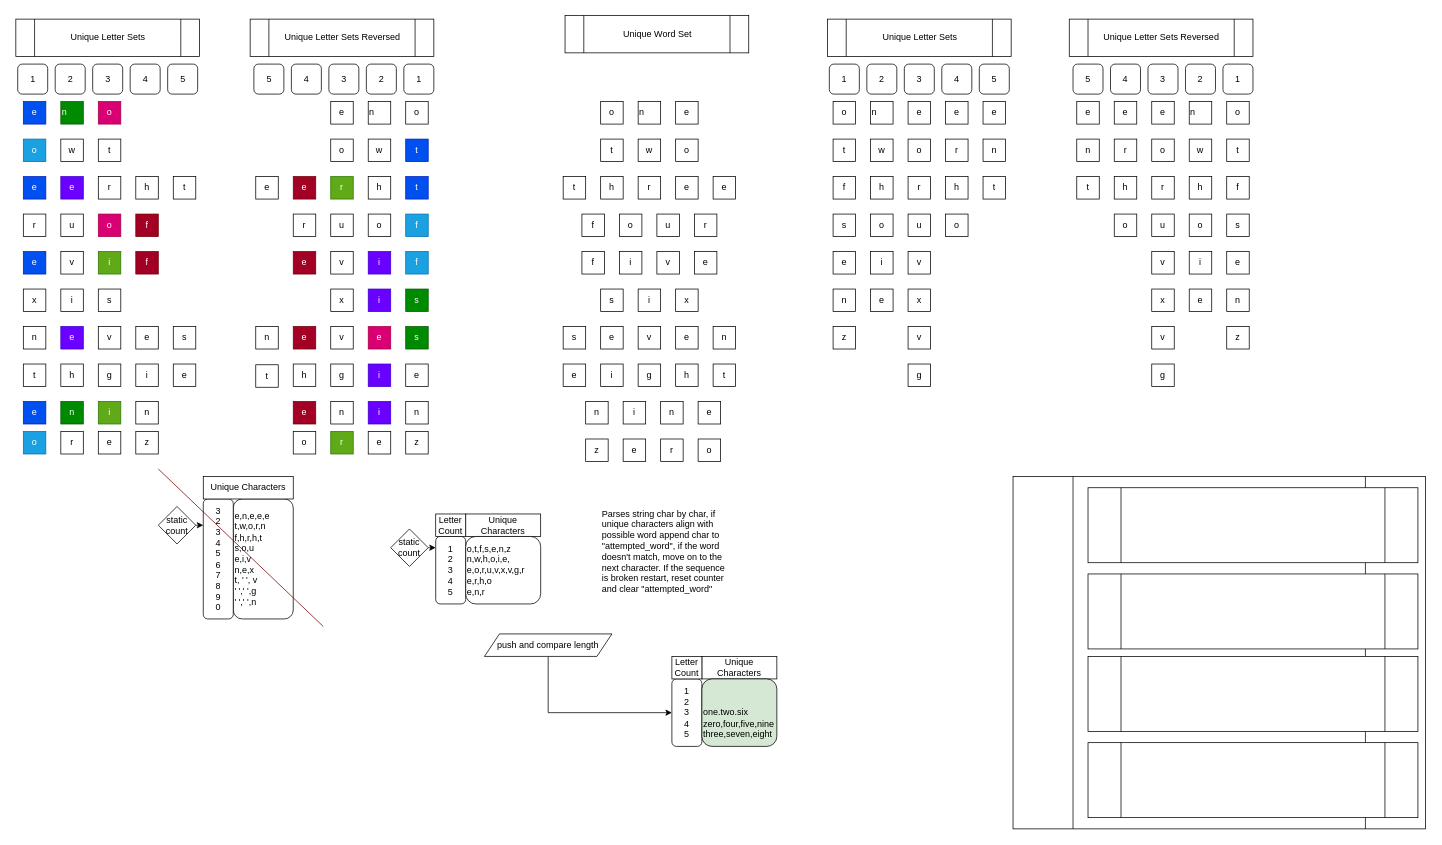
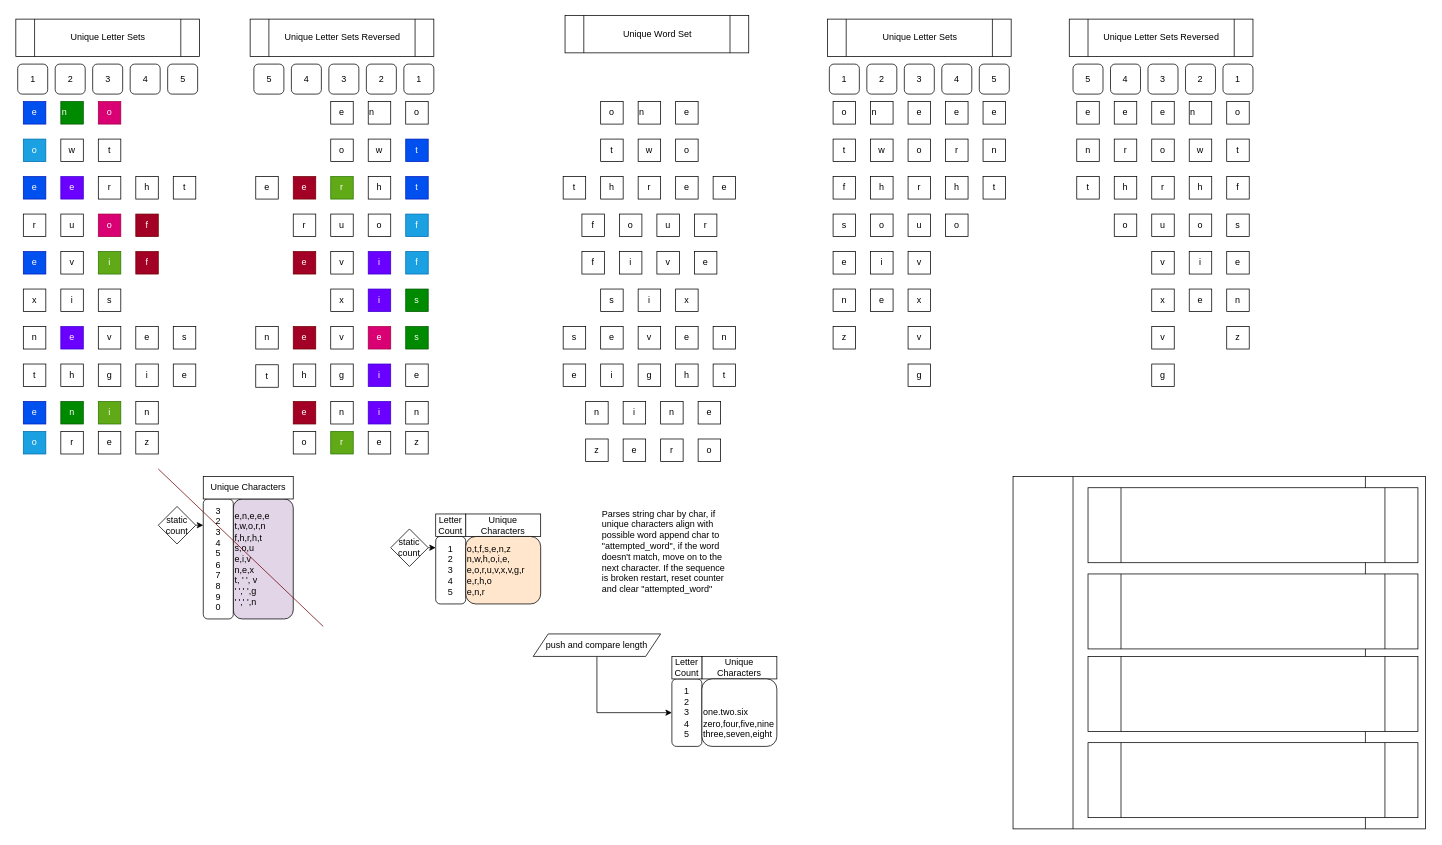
node "e,n,e,e,e t,w,o,r,n f,h,r,h,t s,o,u e,i,v n,e,x t, ' ', v ' ',' ',g ' ',' ',n": fillcolor #ffffff -> #e1d5e7
node "o,t,f,s,e,n,z n,w,h,o,i,e, e,o,r,u,v,x,v,g,r e,r,h,o e,n,r": fillcolor #ffffff -> #ffe6cc
node "push and compare length": moved (548, 645) -> (597, 645)
node "one.two.six zero,four,five,nine three,seven,eight": fillcolor #d5e8d4 -> #ffffff
